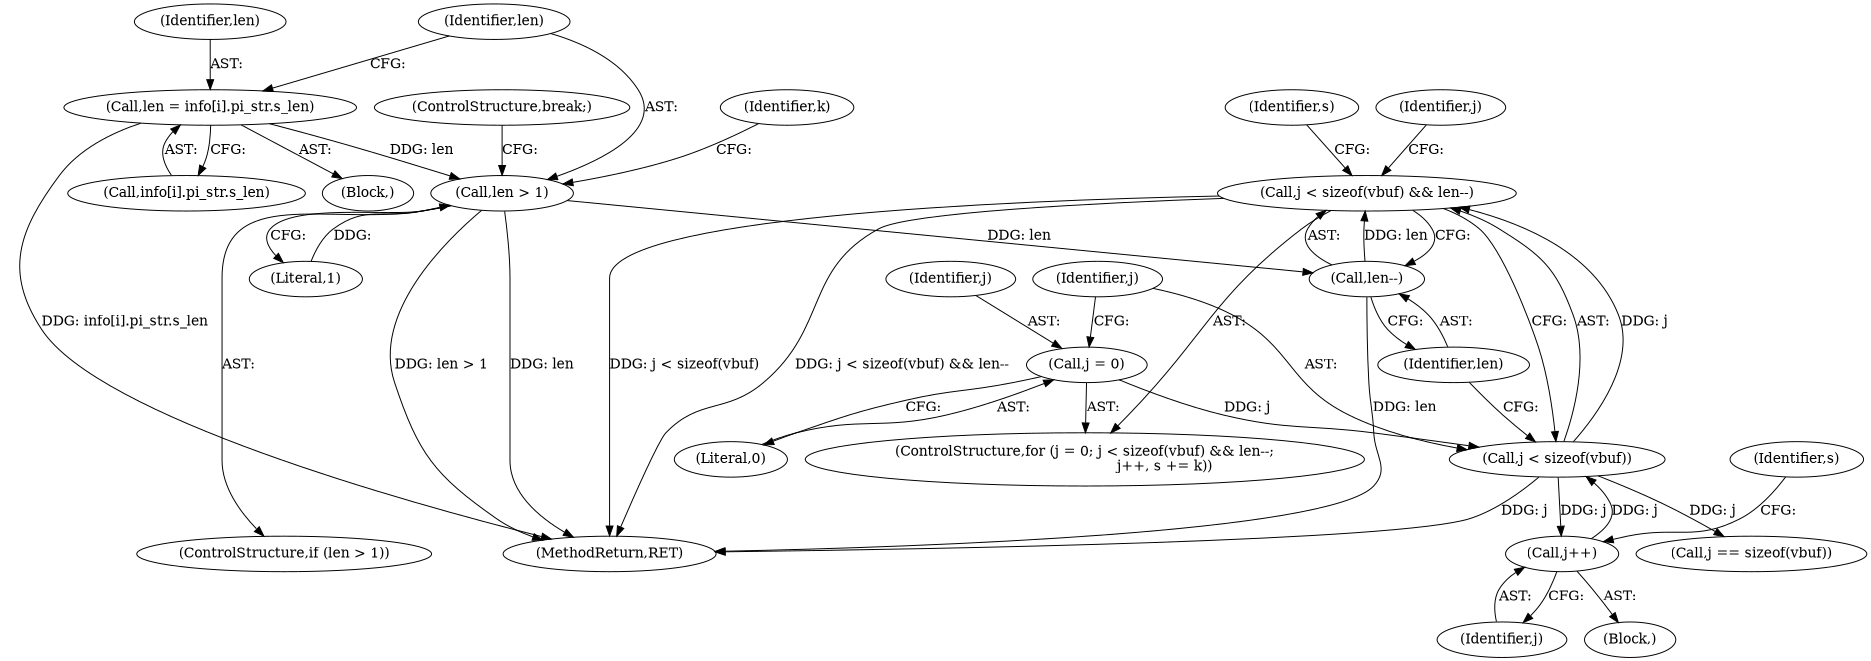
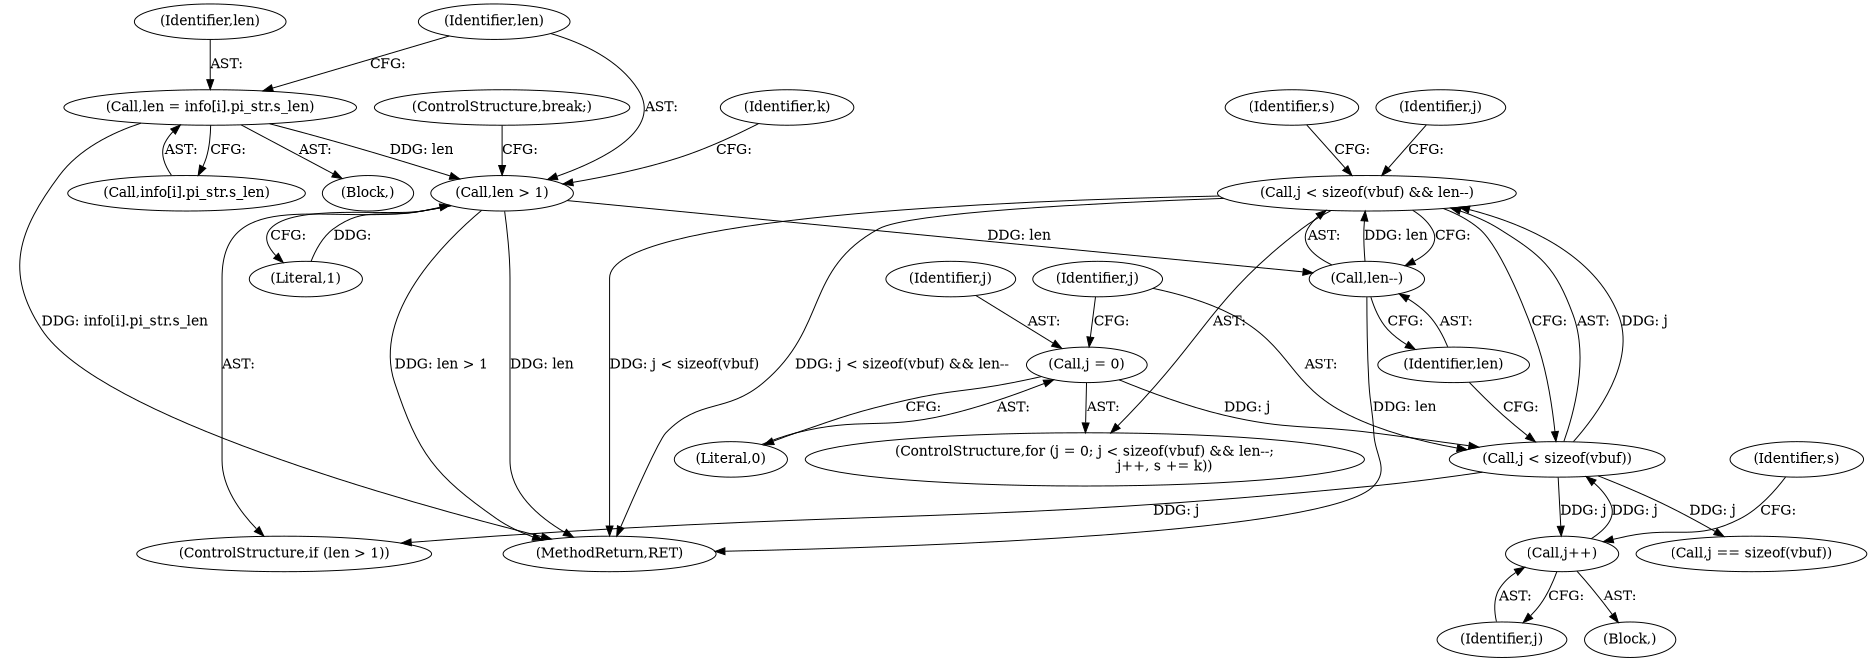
edge "(Call,j < sizeof(vbuf))" -> "(MethodReturn,RET)": now "(Call,j < sizeof(vbuf))" -> "(ControlStructure,if (len > 1))"
